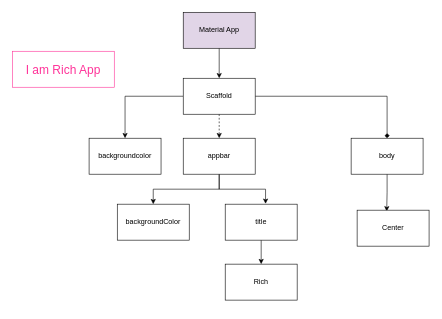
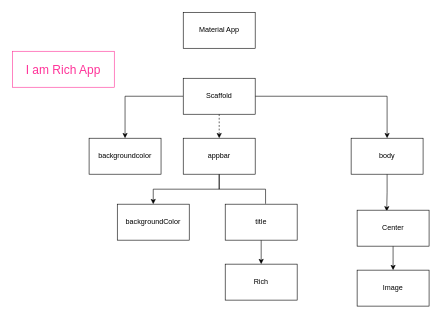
node "Material App": fillcolor #e1d5e7 -> #ffffff
edge "Material App" -> "Scaffold": removed
edge "Scaffold" -> "body": arrowhead diamond -> classic
edge "appbar" -> "title": arrowhead classic -> none
edge "Center" -> "Image": added
node "Image": added
